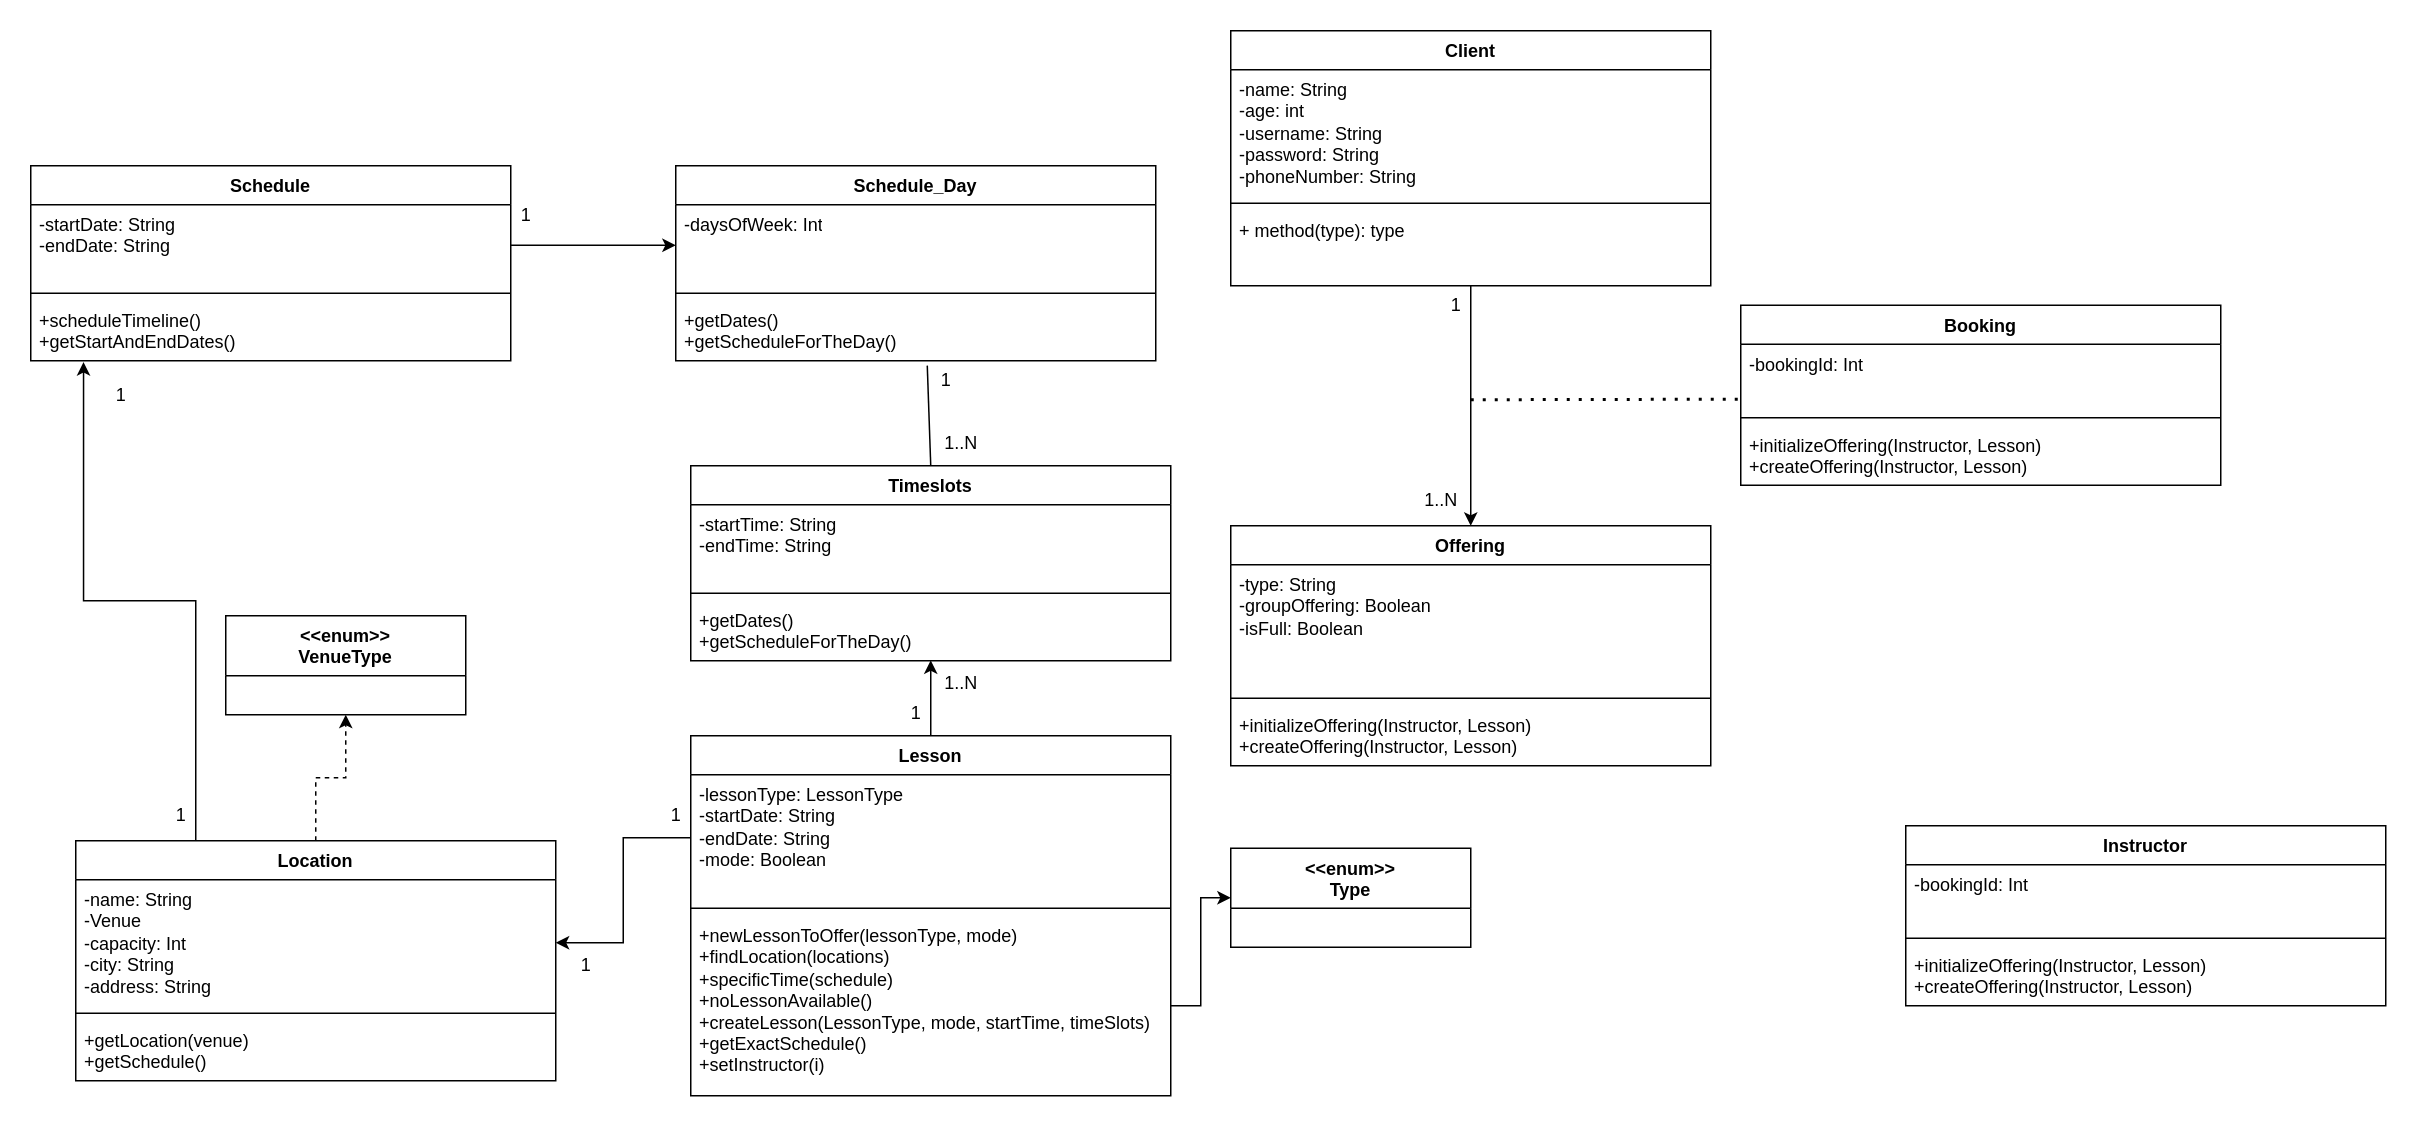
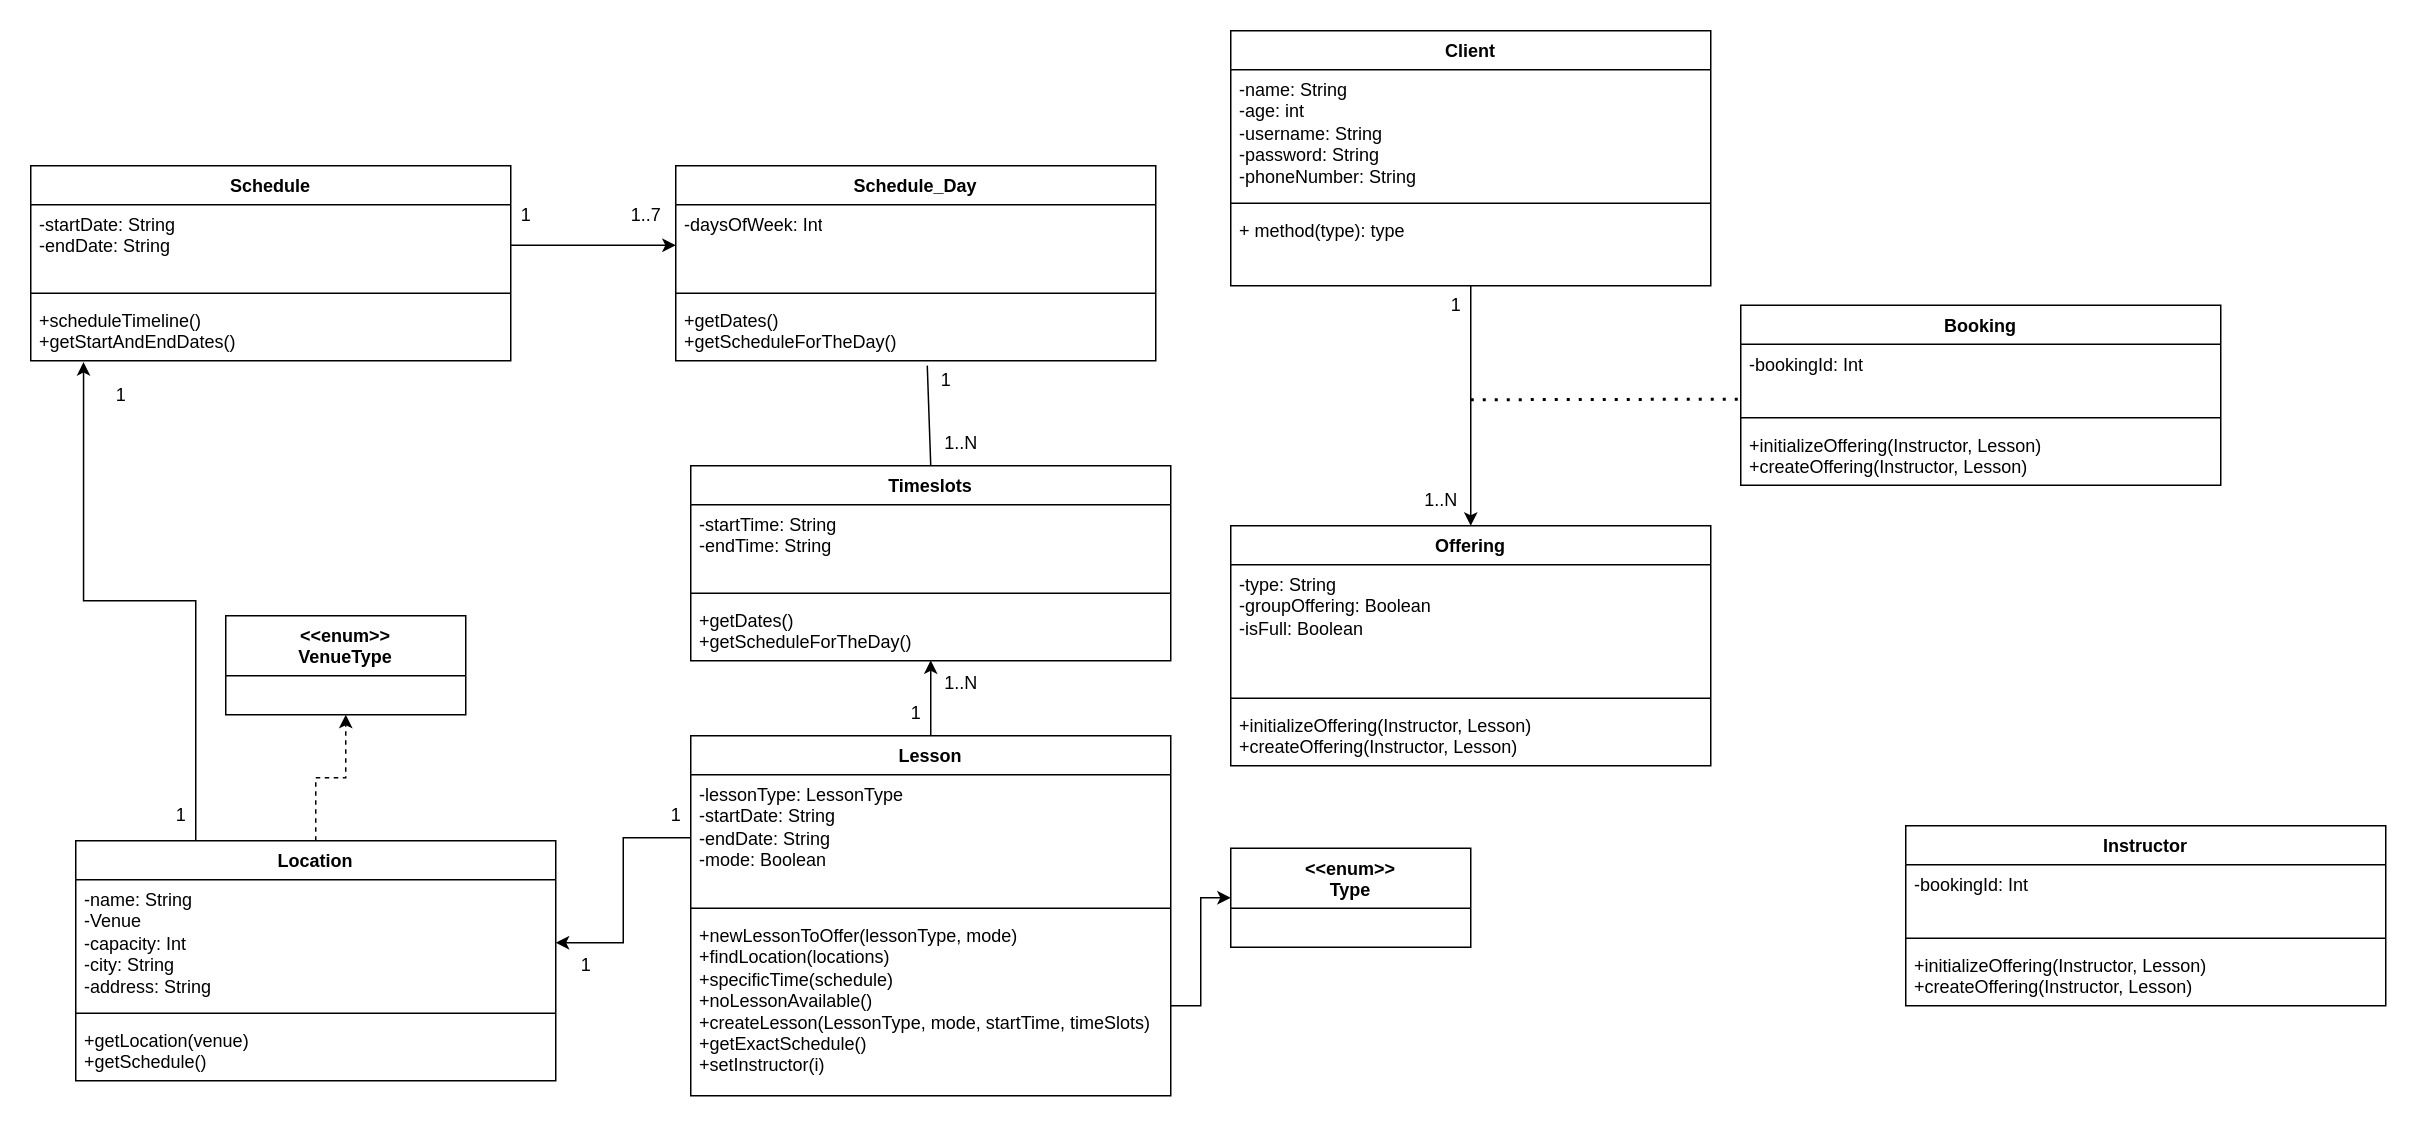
node "1..7": added
